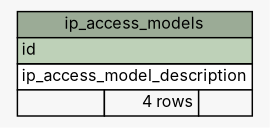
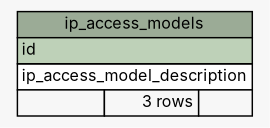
node "ip_access_models": text "4 rows" -> "3 rows"
